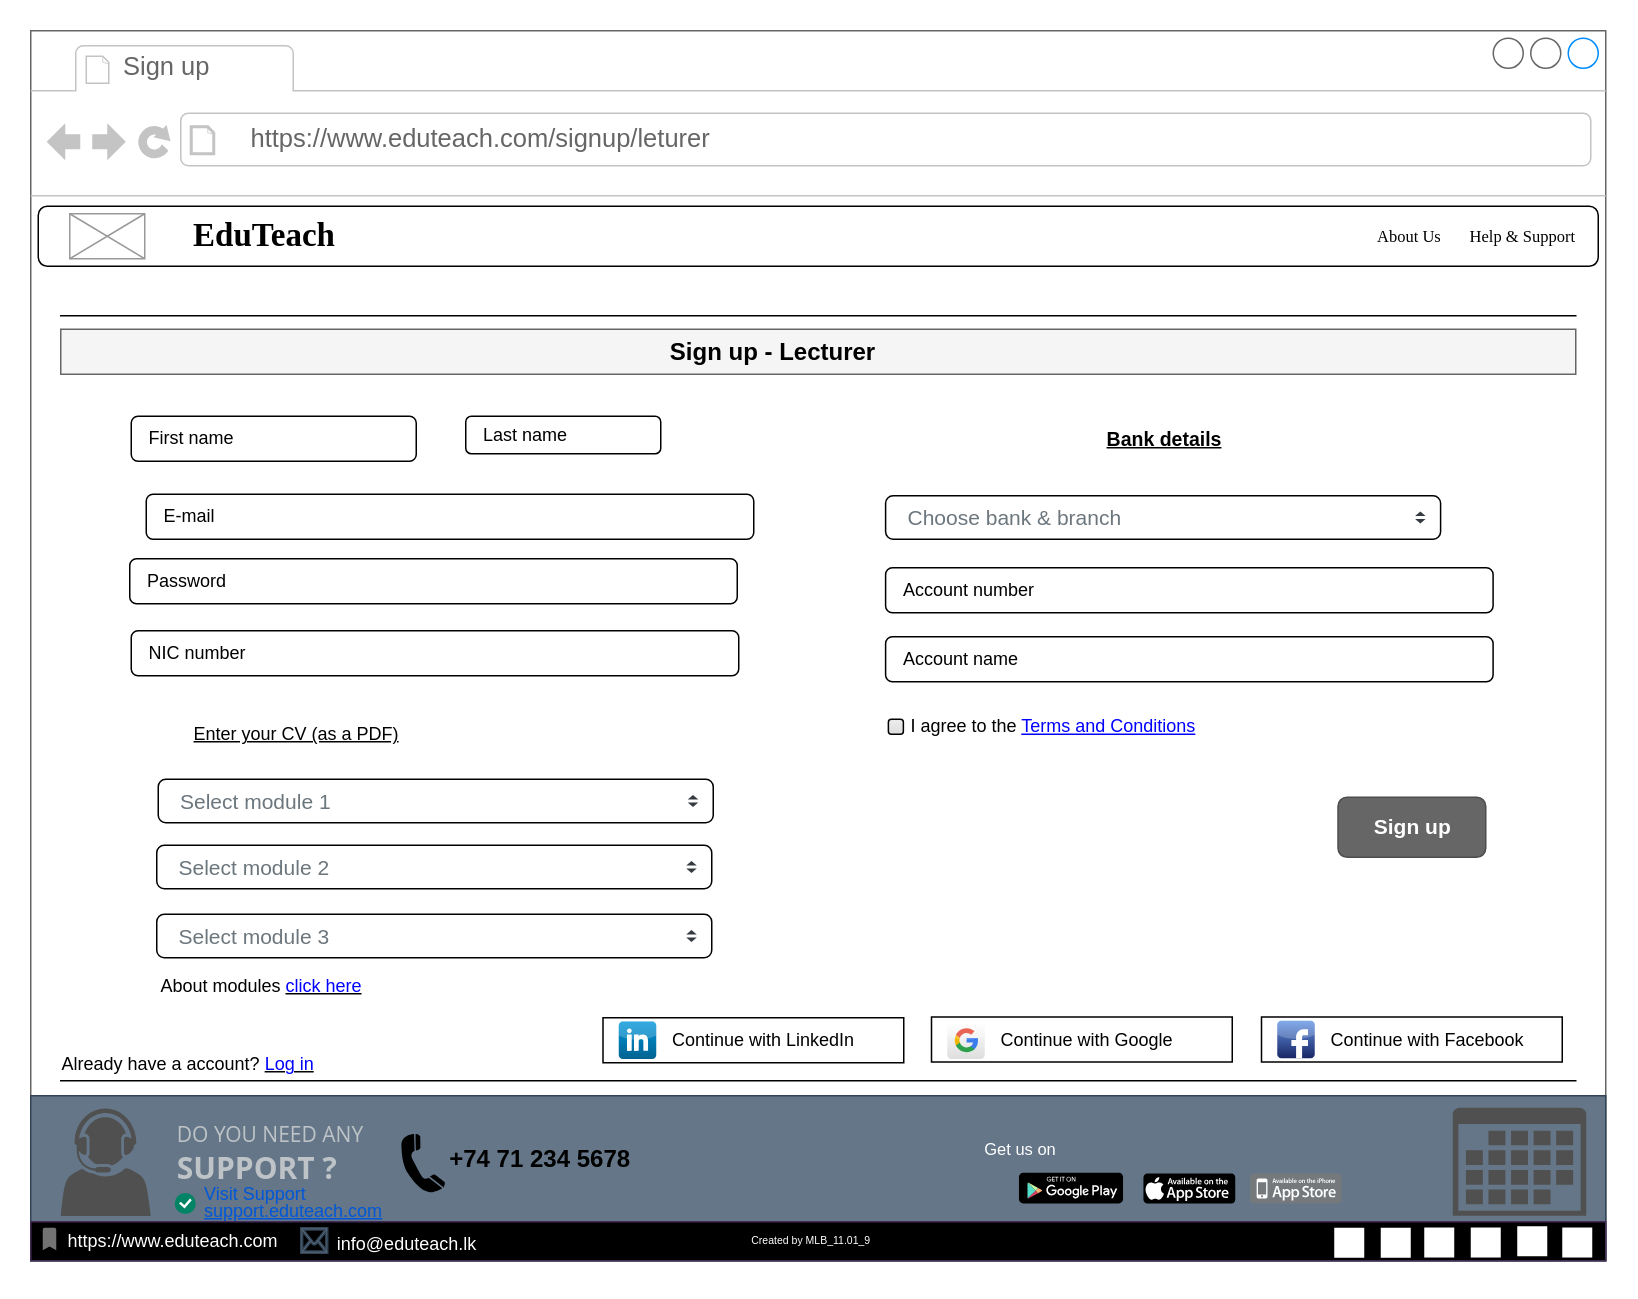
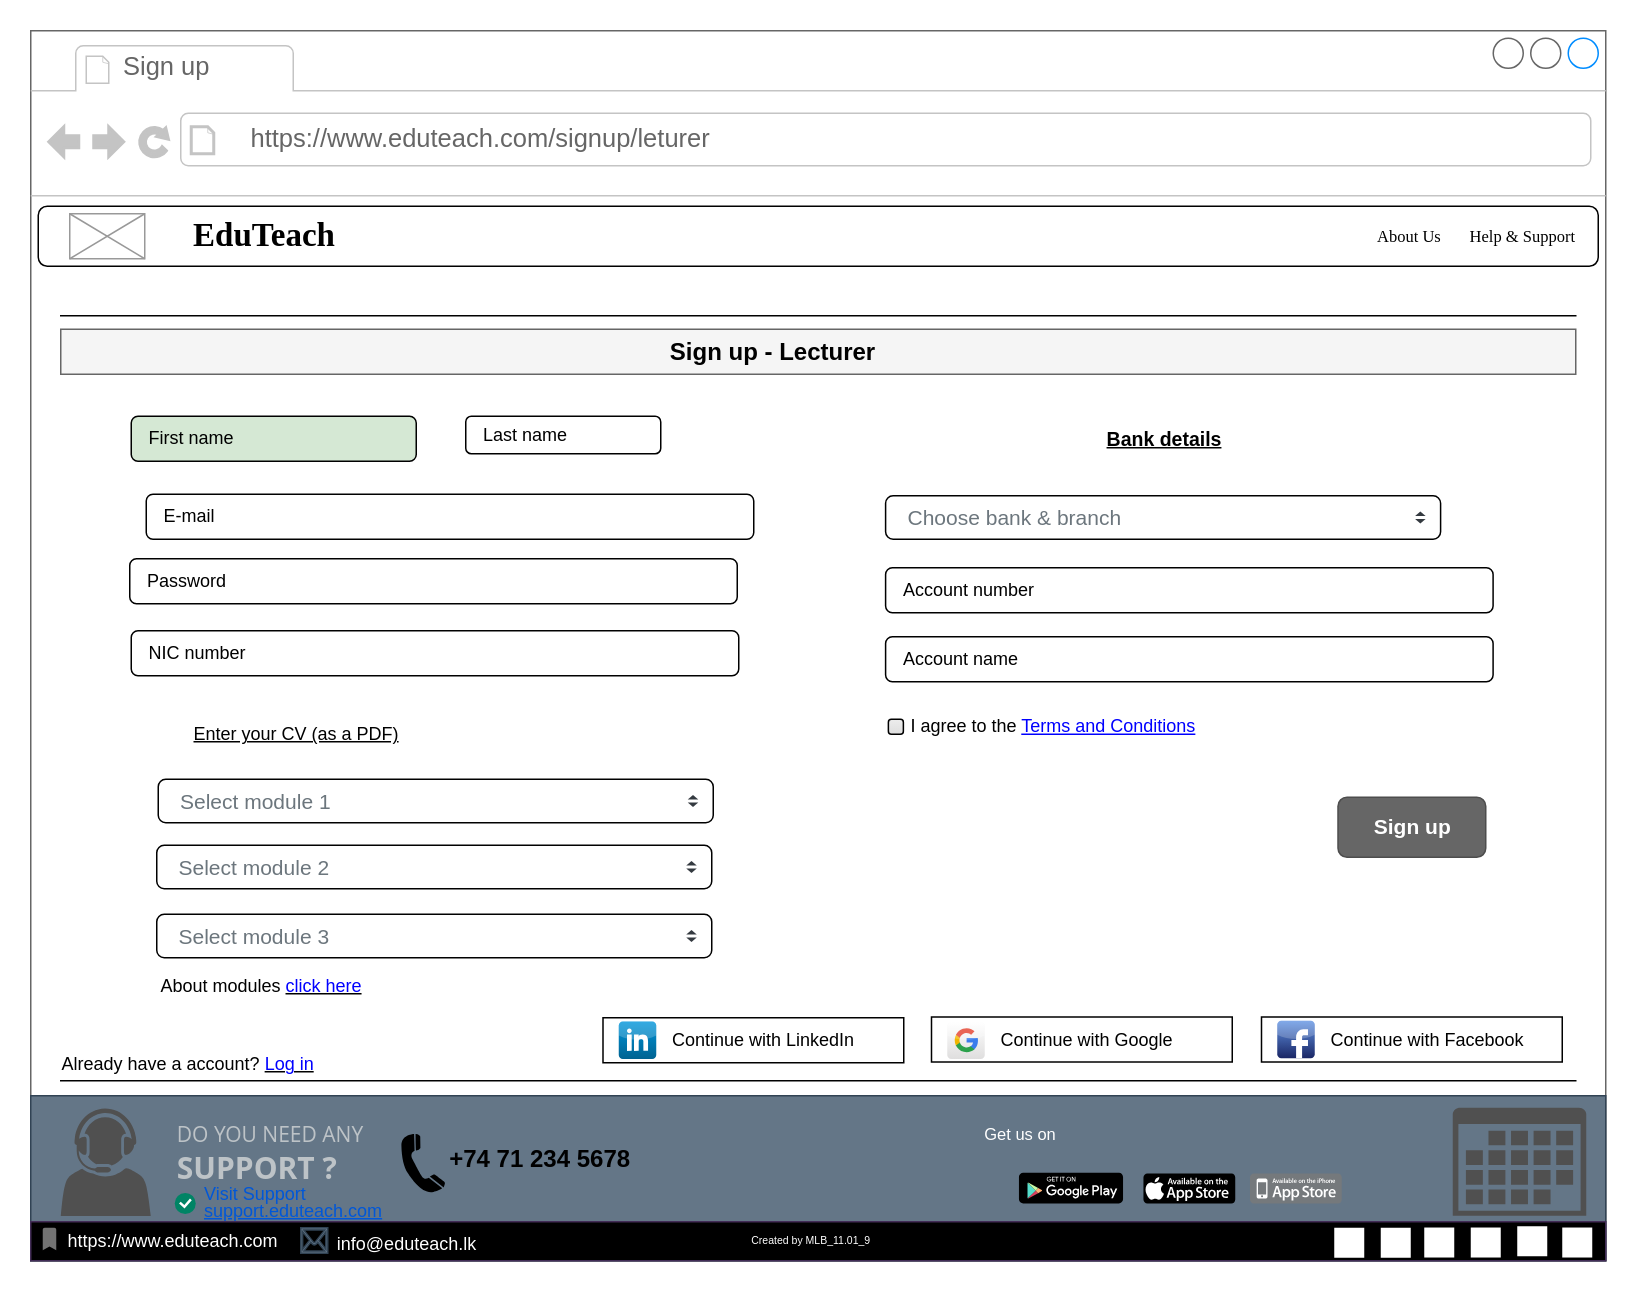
node "First name": fillcolor #ffffff -> #d5e8d4
node "Get us on": moved (1021, 1150) -> (1021, 1135)
